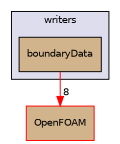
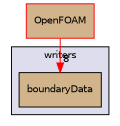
edge "boundaryData" -> "OpenFOAM": reversed
